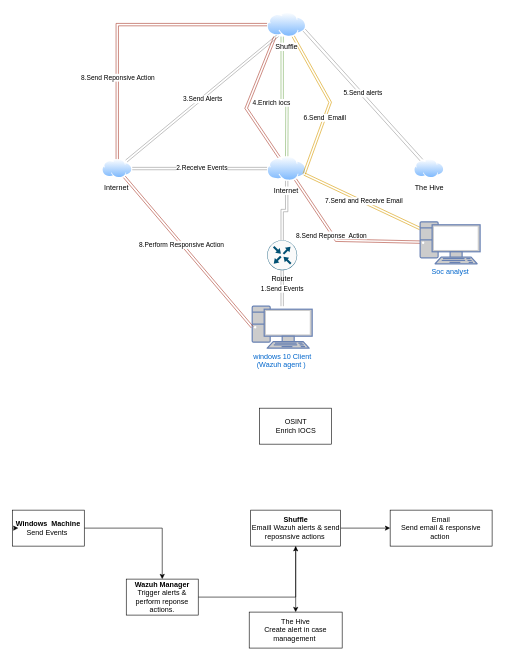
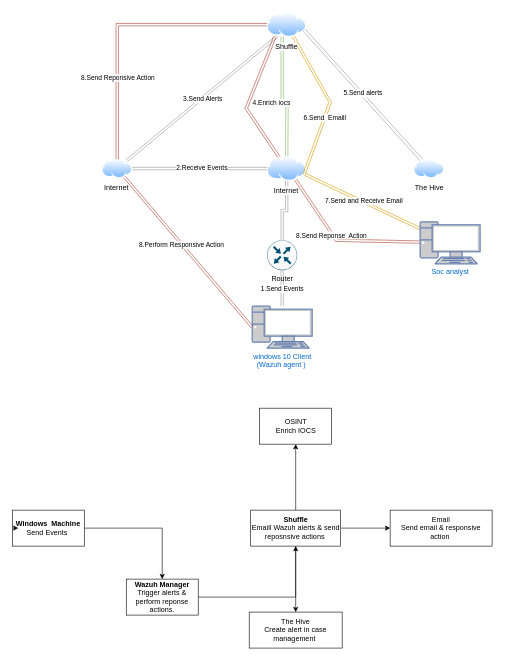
edge "Shuffle Emaill Wazuh alerts & send reposnsive actions" -> "OSINT Enrich IOCS": added
